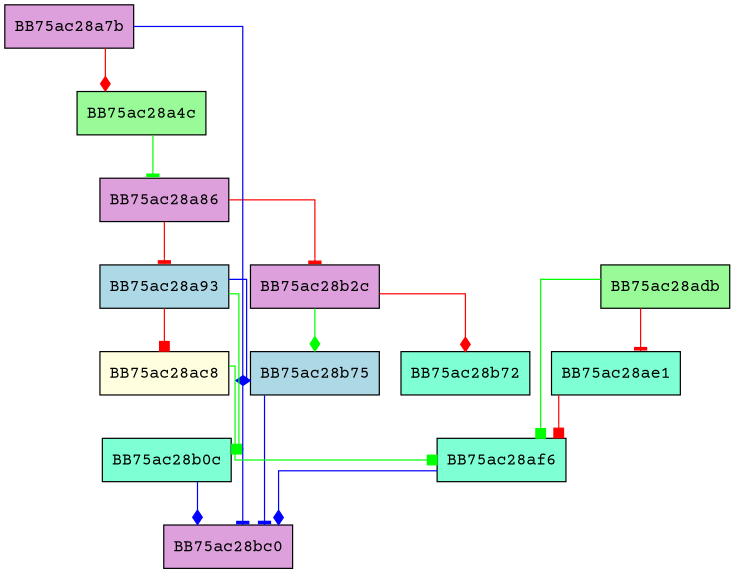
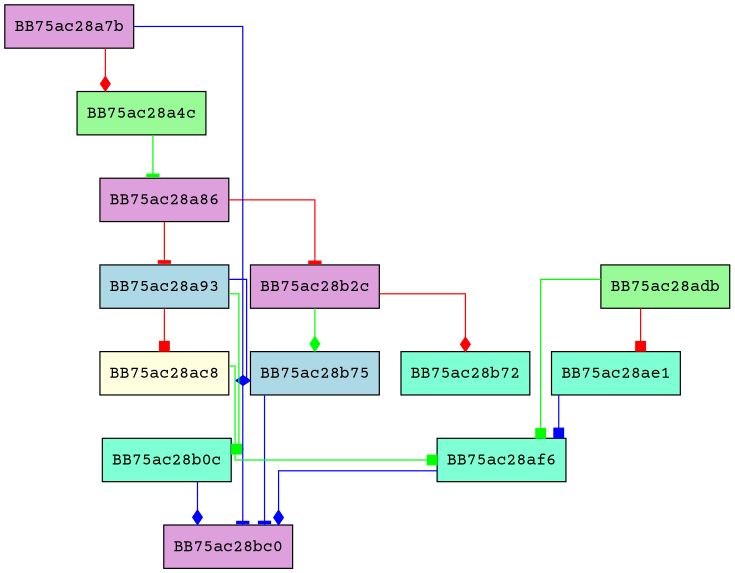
edge "BB75ac28adb" -> "BB75ac28ae1": arrowhead tee -> box
edge "BB75ac28ae1" -> "BB75ac28af6": color red -> blue
